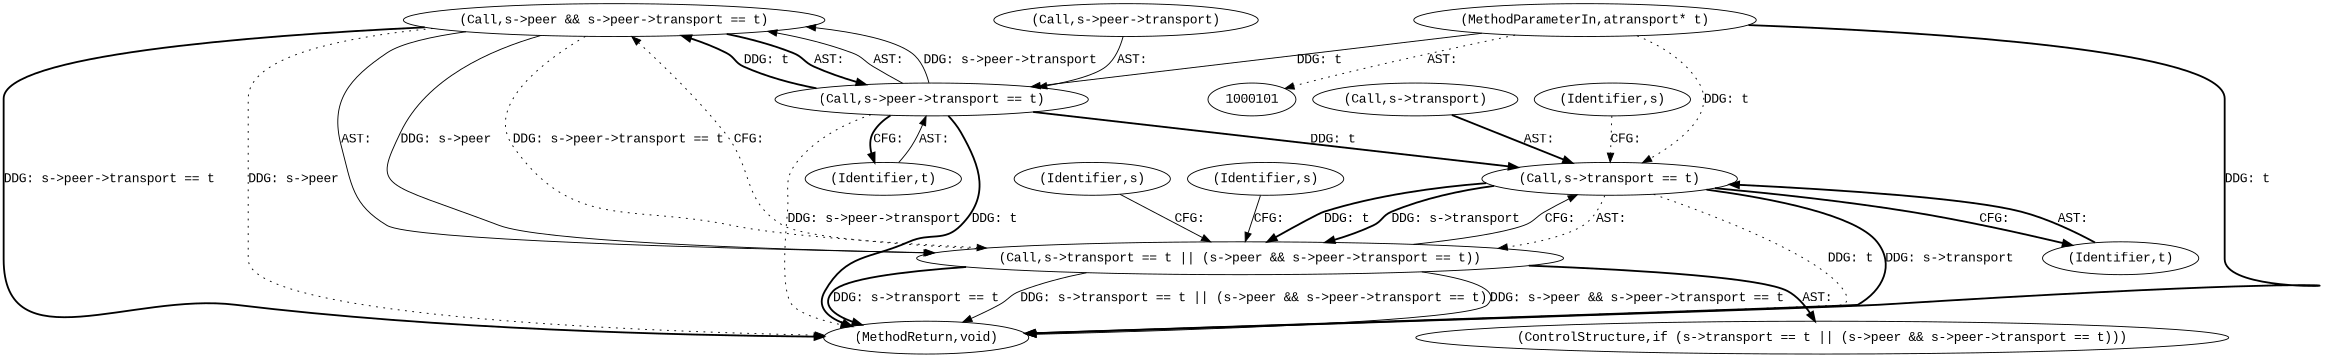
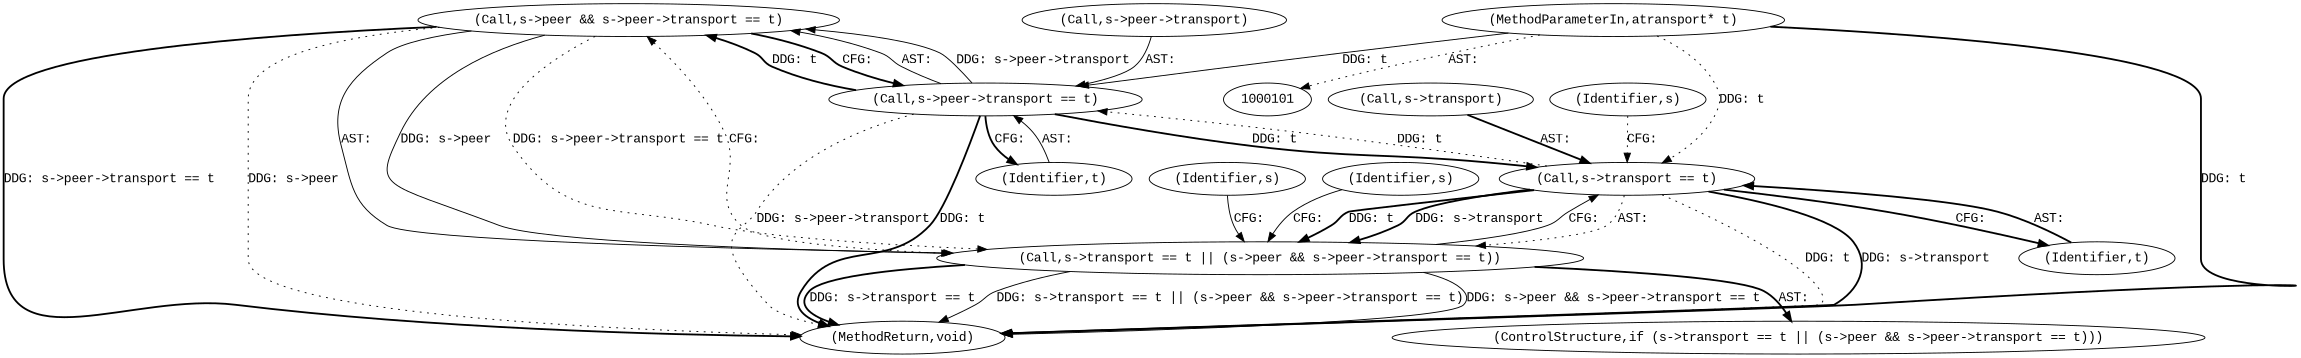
edge "(Call,s->peer && s->peer->transport == t)" -> "(Call,s->peer->transport == t)": label "AST: " -> "CFG: "
edge "(Call,s->transport == t)" -> "(Call,s->peer->transport == t)": added, label "DDG: t"
